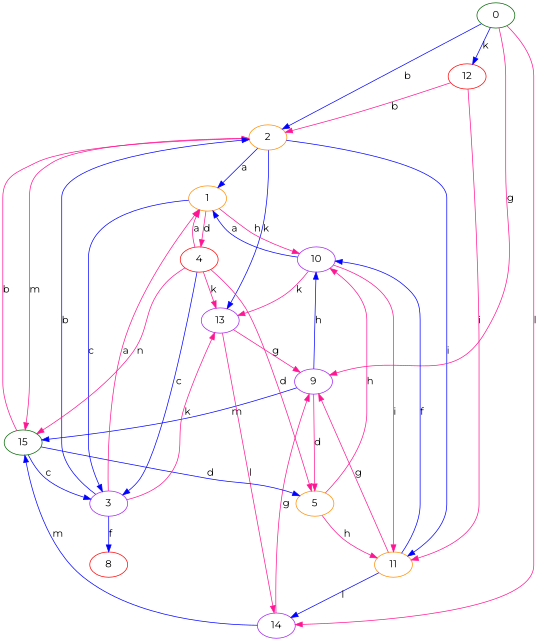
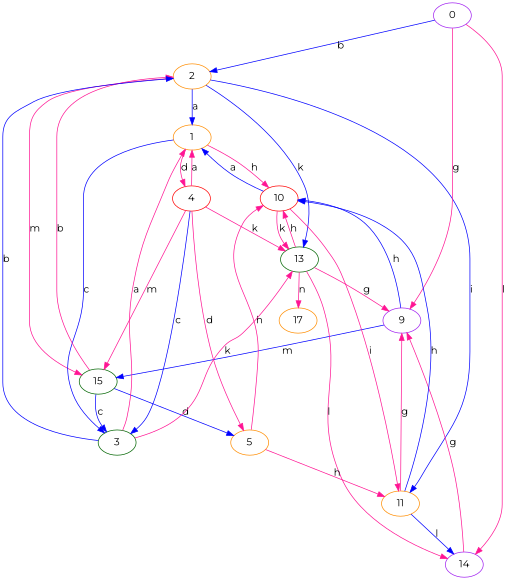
node "0": color darkgreen -> purple
node "12": removed
edge "13" -> "10": added, label "h"
node "10": color purple -> red
node "13": color purple -> darkgreen
node "17": added
edge "4" -> "15": label "n" -> "m"
edge "11" -> "10": label "f" -> "h"
edge "9" -> "5": removed, label "d"
node "3": color purple -> darkgreen
node "8": removed
edge "14" -> "15": removed, label "m"
